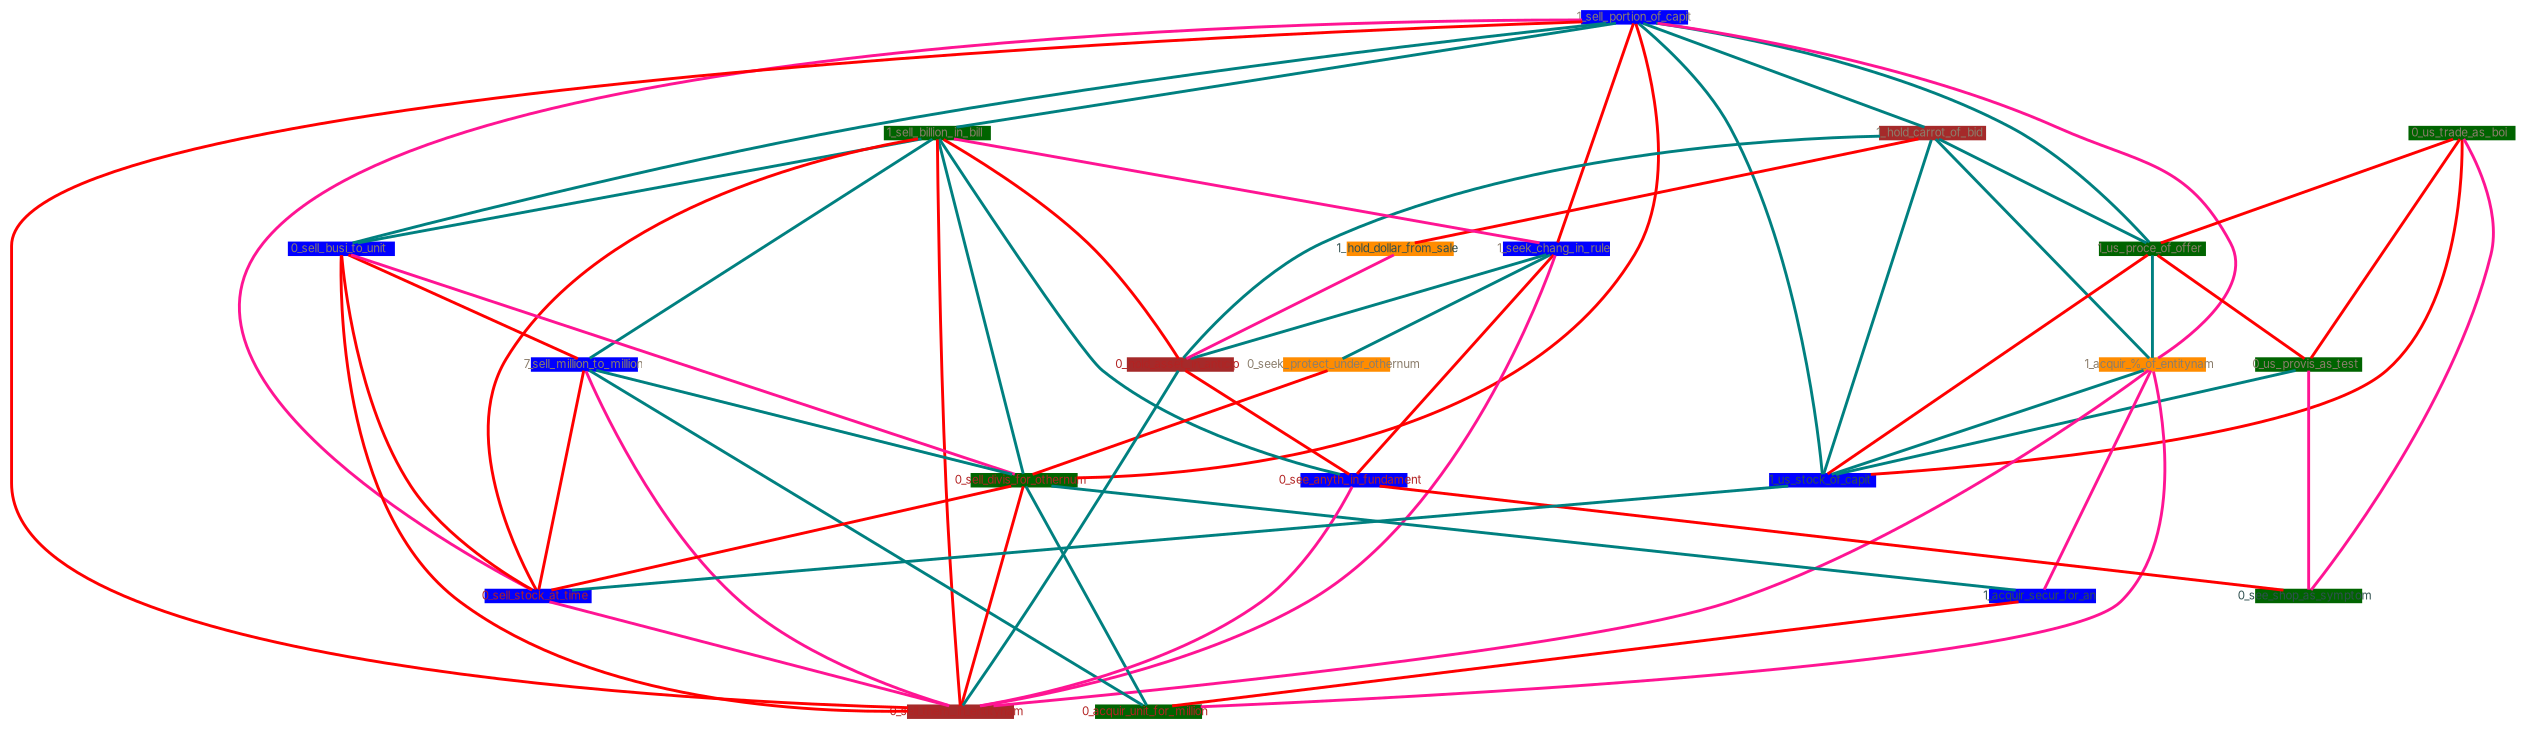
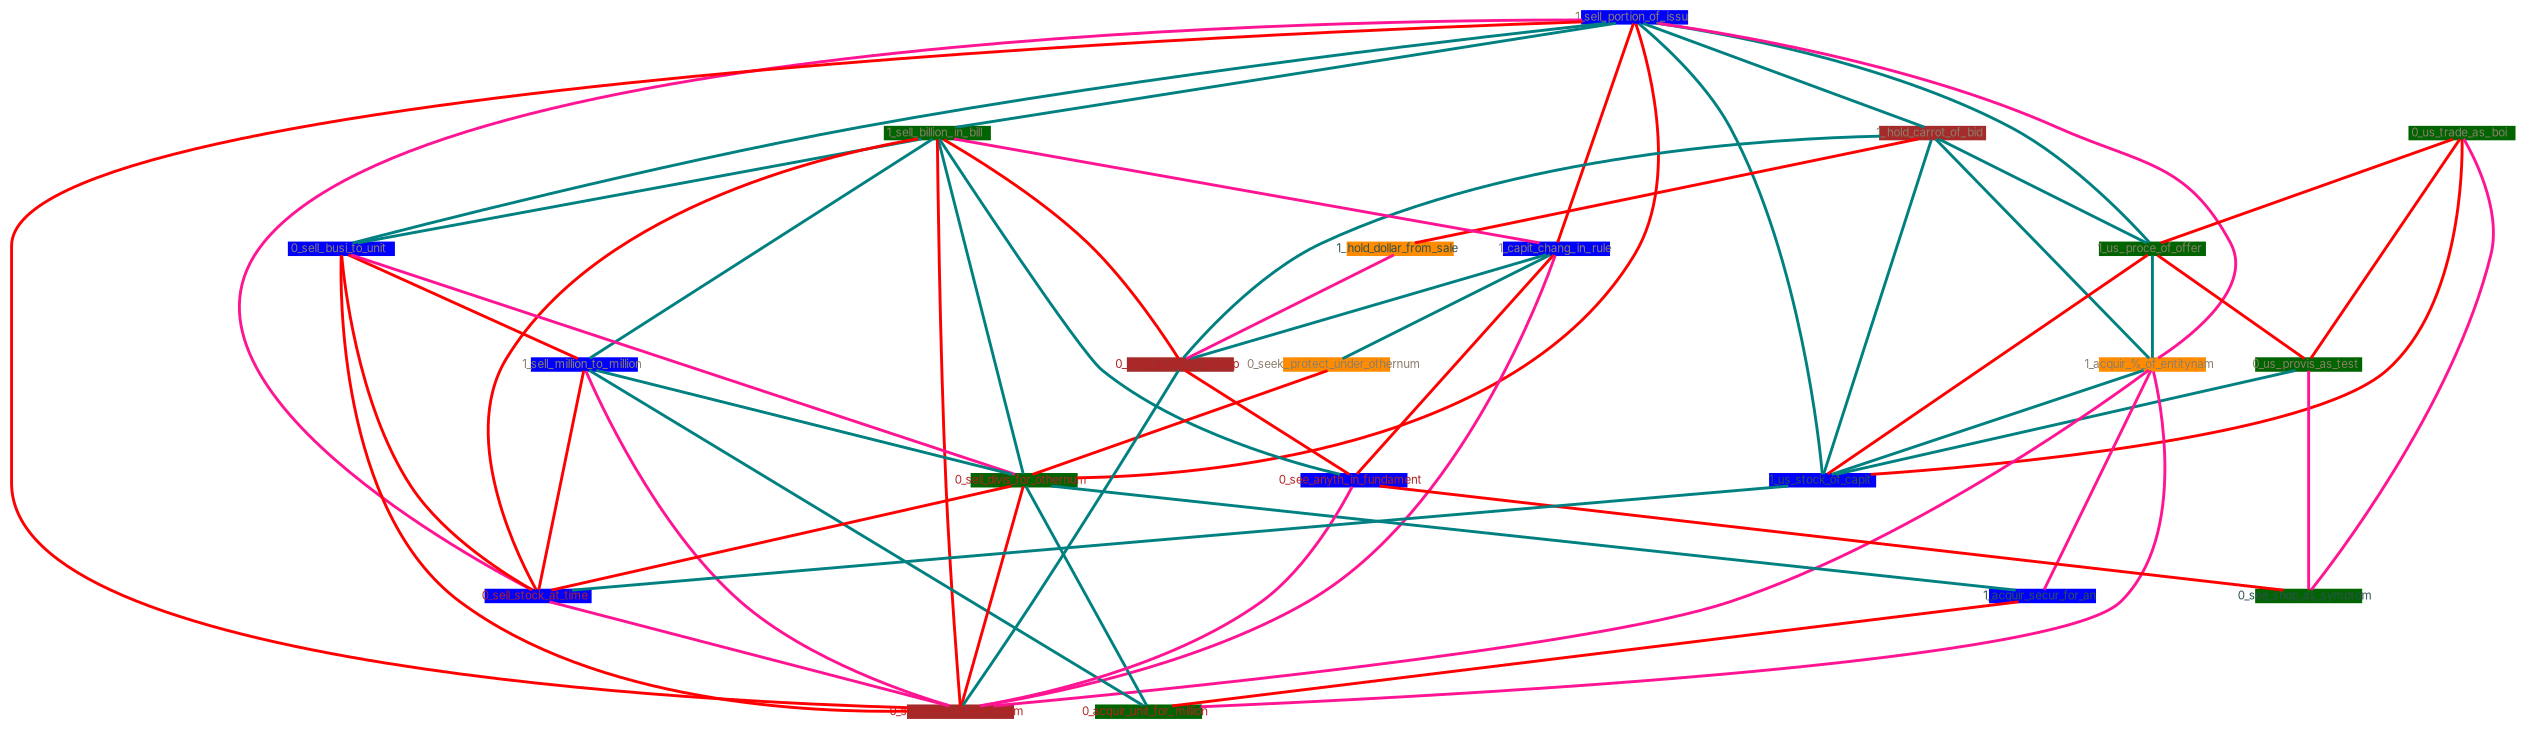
node "1_sell_portion_of_capit": label "1_sell_portion_of_capit" -> "1_sell_portion_of_issu"
node "1_seek_chang_in_rule": label "1_seek_chang_in_rule" -> "1_capit_chang_in_rule"
node "7_sell_million_to_million": label "7_sell_million_to_million" -> "1_sell_million_to_million"
